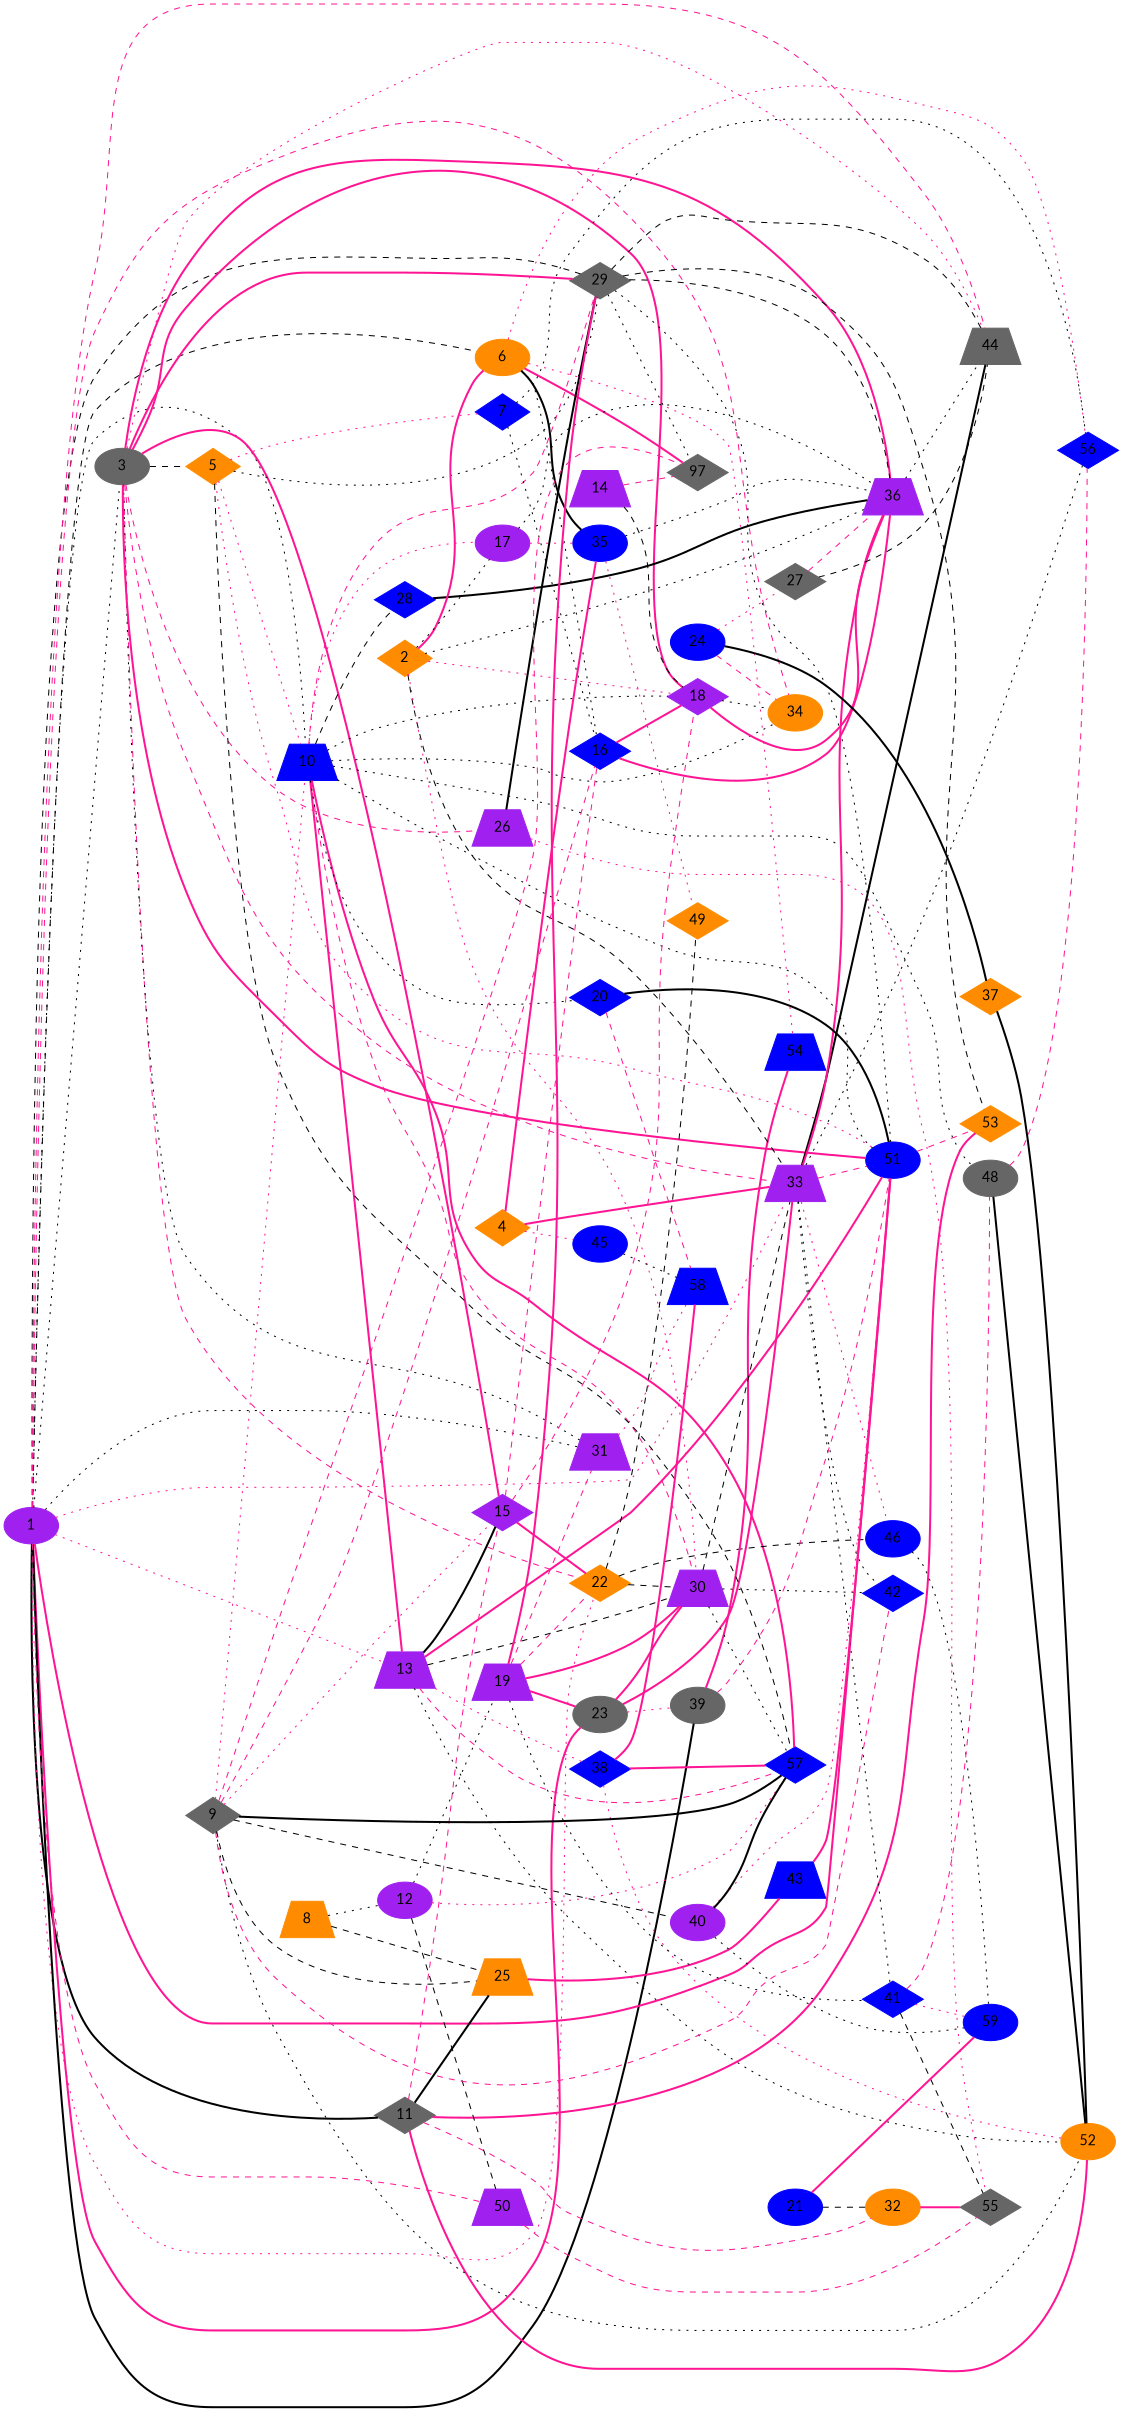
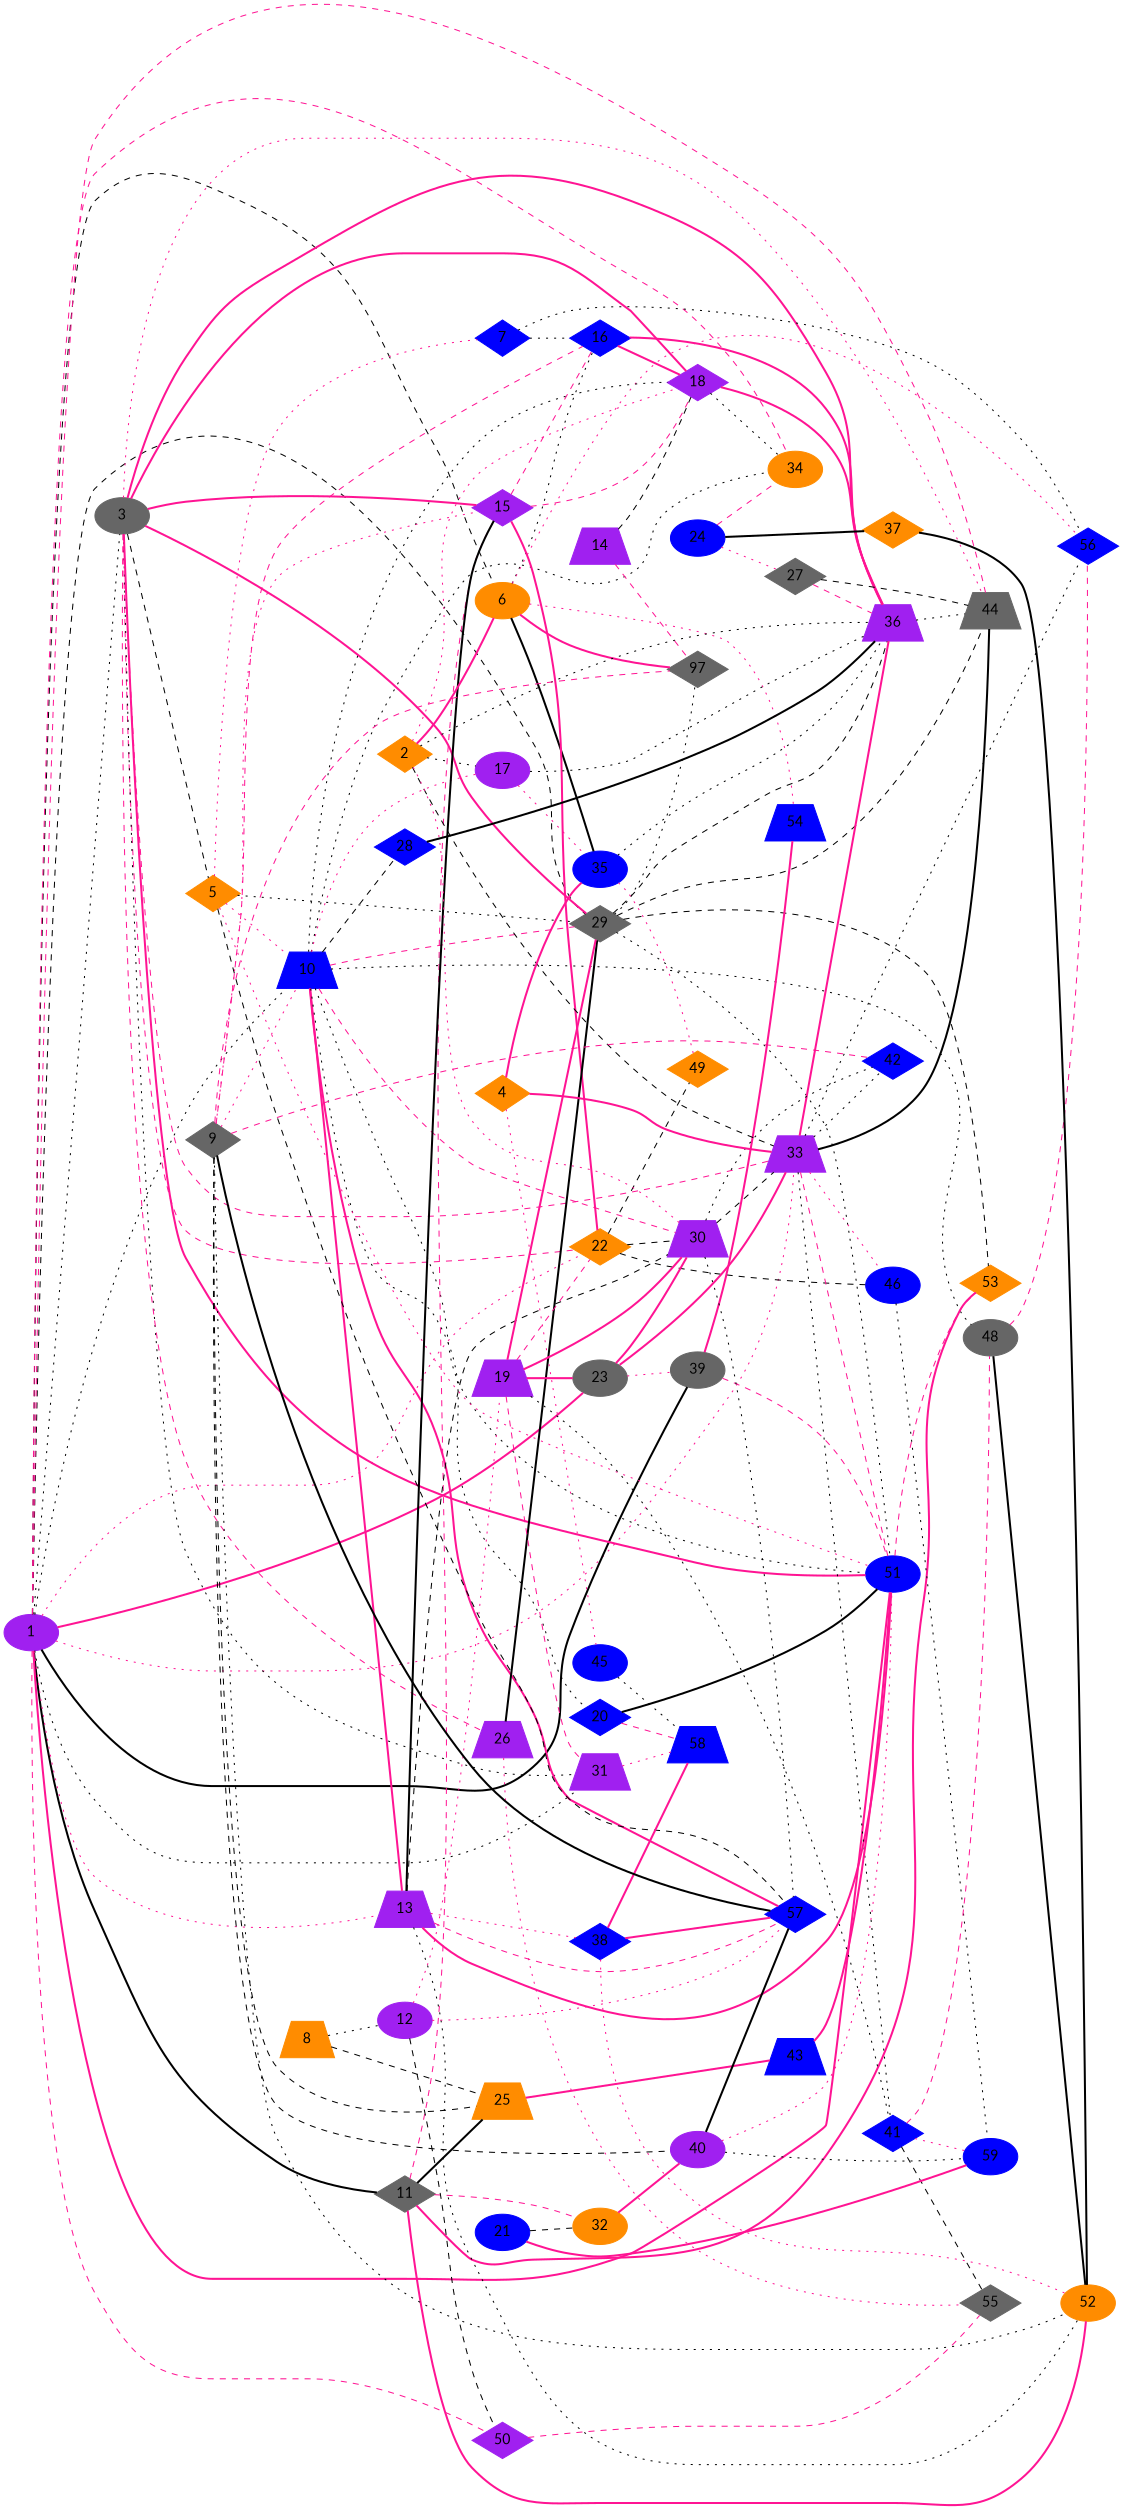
edge "19" -- "12": color black -> deeppink
node "50": shape trapezium -> diamond
edge "32" -- "55": now "32" -- "40"
